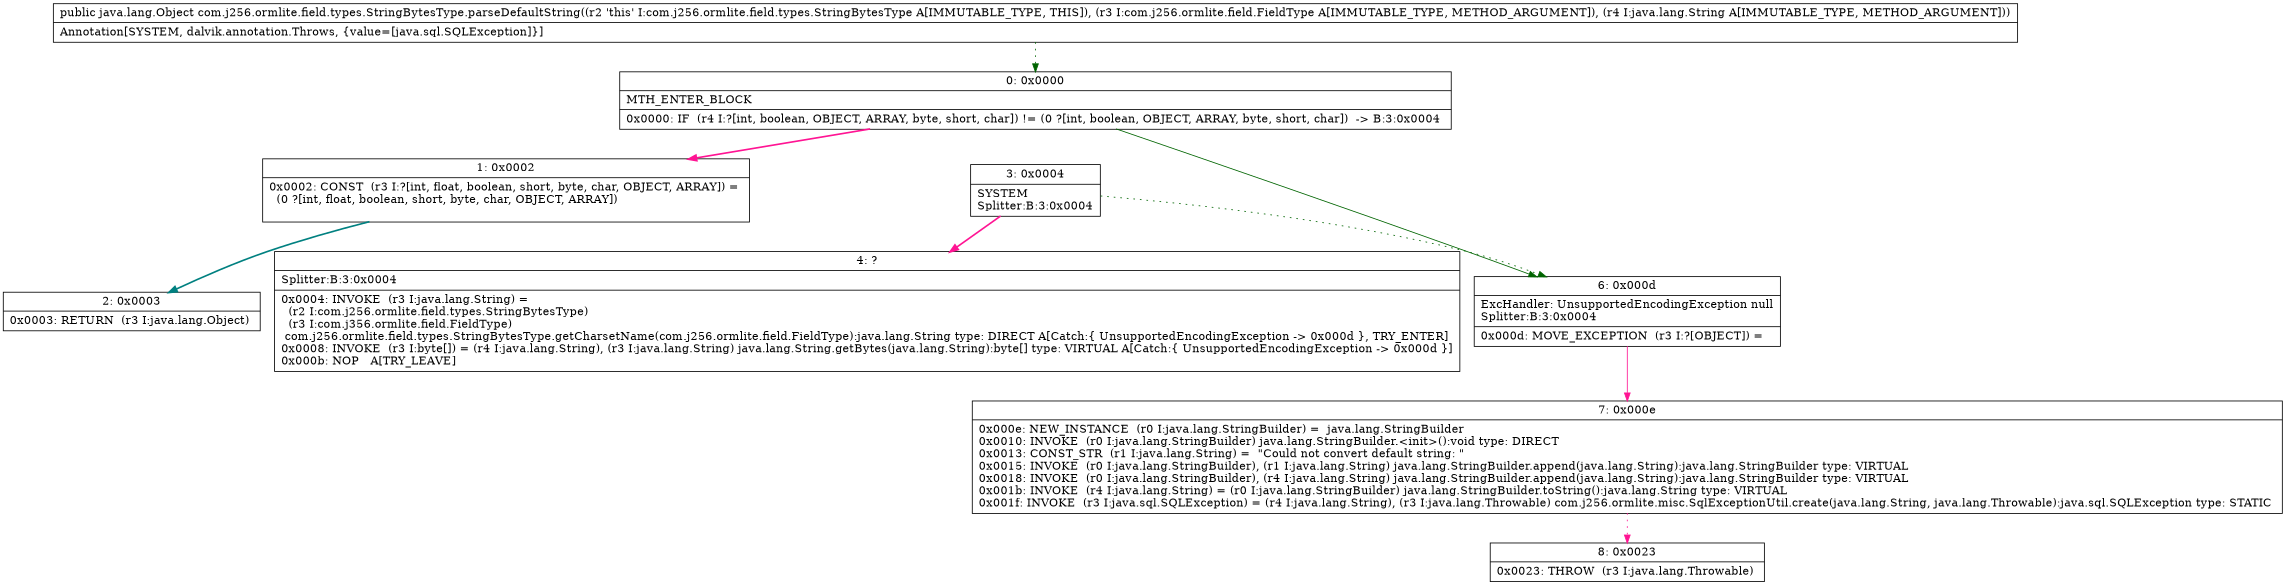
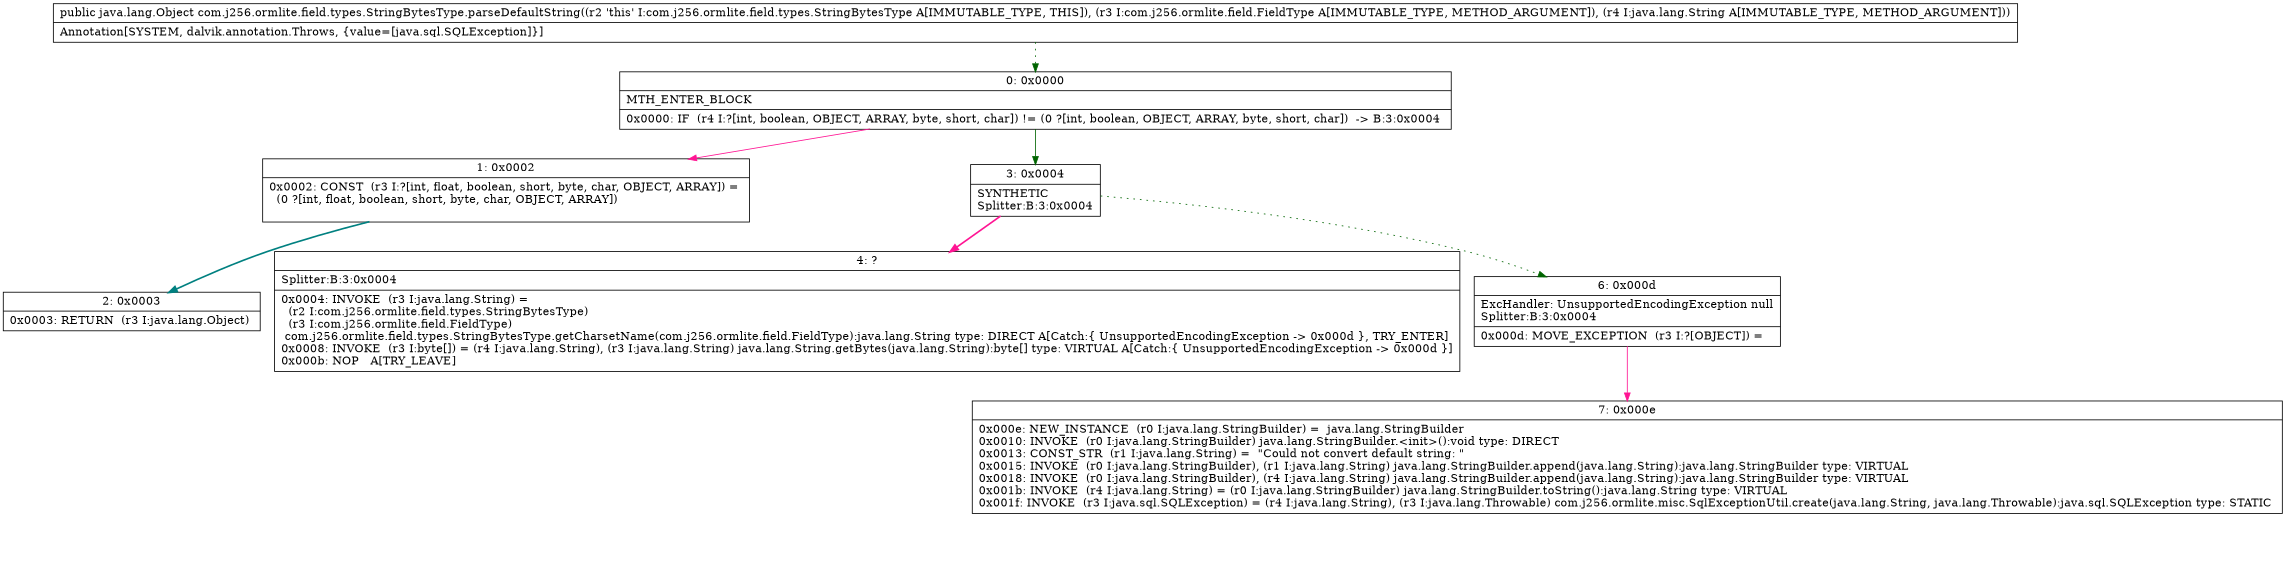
edge "0: 0x0000" -> "1: 0x0002": style bold -> solid
node "3: 0x0004": text "SYSTEM" -> "SYNTHETIC"
edge "0: 0x0000" -> "6: 0x000d": now "0: 0x0000" -> "3: 0x0004"
node "4: ?": text "(r3 I:com.j356.ormlite.field.FieldType)" -> "(r3 I:com.j256.ormlite.field.FieldType)"
node "8: 0x0023": removed
